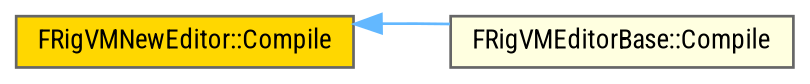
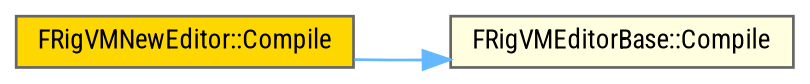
edge "FRigVMEditorBase::Compile" -> "FRigVMNewEditor::Compile": reversed
